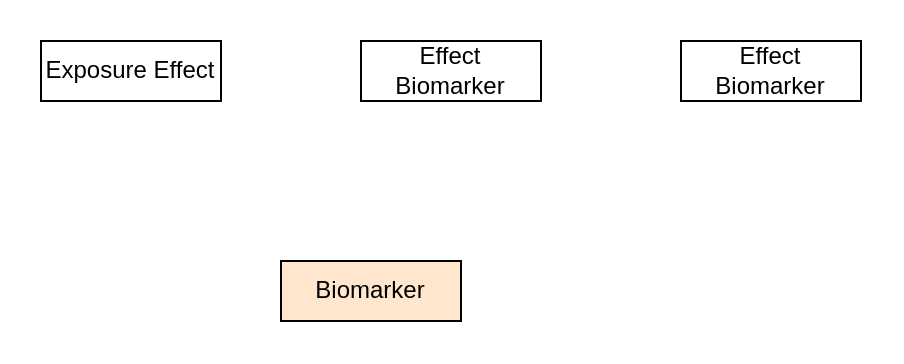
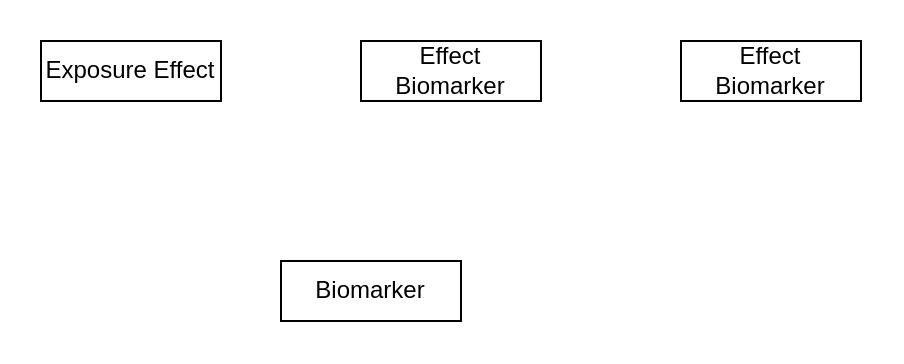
node "Biomarker": fillcolor #ffe6cc -> #ffffff
